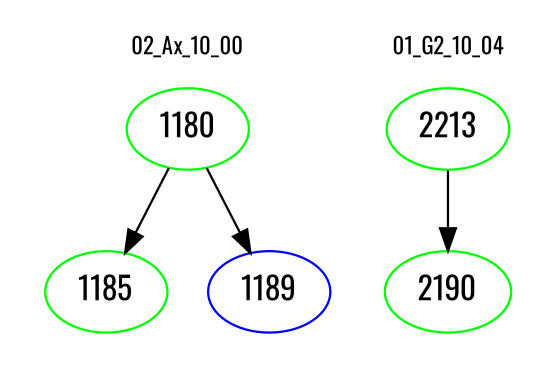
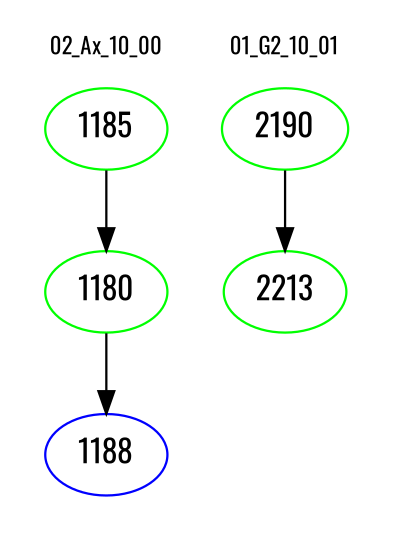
cluster "01_G2_10_04": label "01_G2_10_04" -> "01_G2_10_01"
edge "2213" -> "2190": reversed
edge "1180" -> "1185": reversed
node "1189": label "1189" -> "1188"
